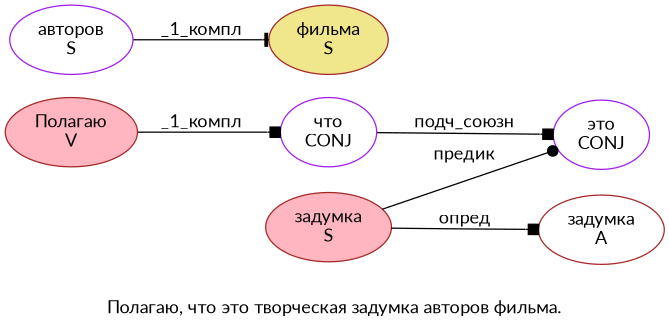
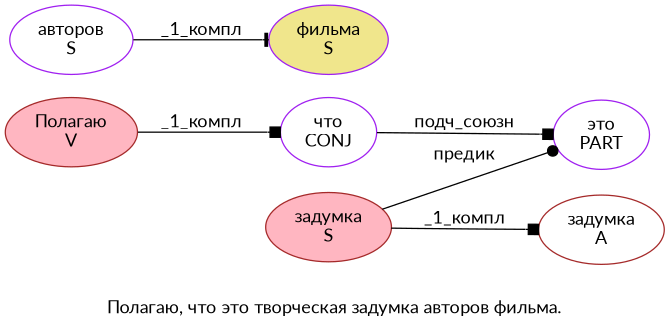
node "фильма S": color brown -> purple
node "это CONJ": label "это CONJ" -> "это PART"
edge "задумка S" -> "задумка A": label "опред" -> "_1_компл"
